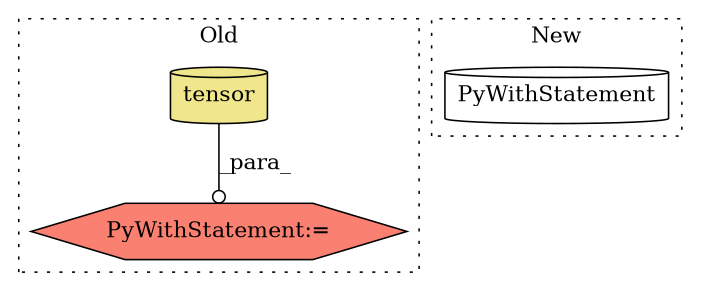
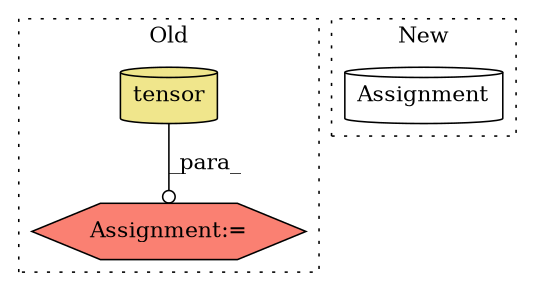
node "PyWithStatement": label "PyWithStatement" -> "Assignment"
node "PyWithStatement:=": label "PyWithStatement:=" -> "Assignment:="
